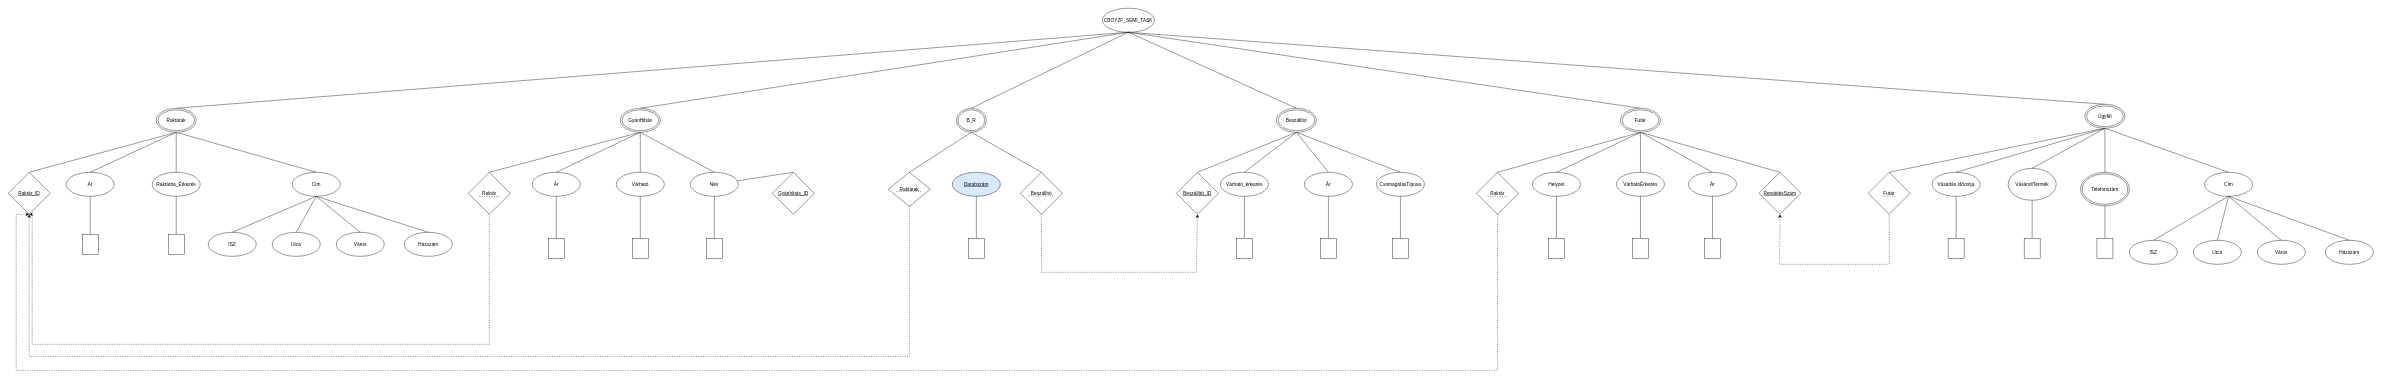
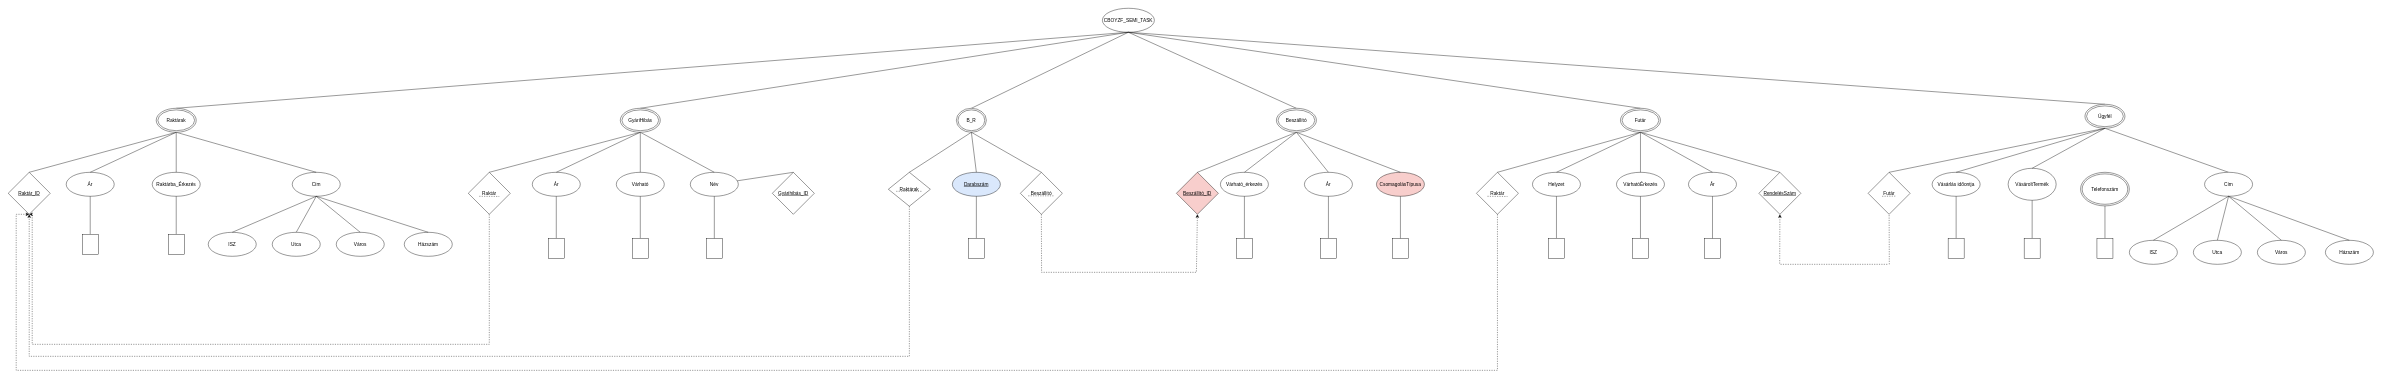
edge "Ügyfél" -- "Telefonszám": removed
edge "B_R" -- "Darabszám": added
node "CsomagolásTípusa": fillcolor #ffffff -> #f8cecc
node "Beszállító_ID": fillcolor #ffffff -> #f8cecc
